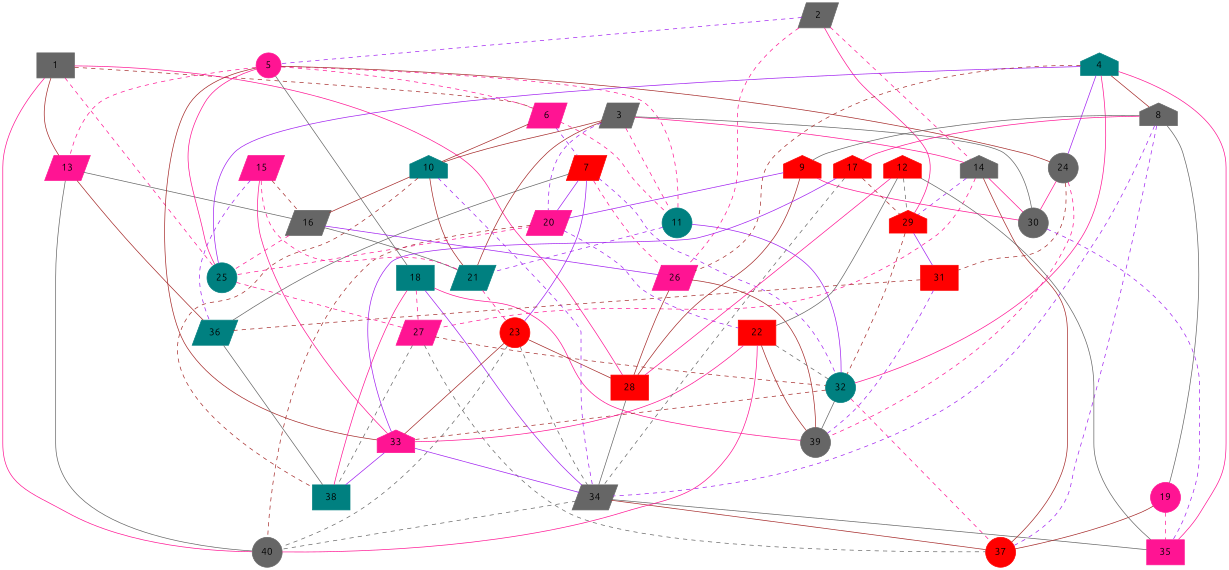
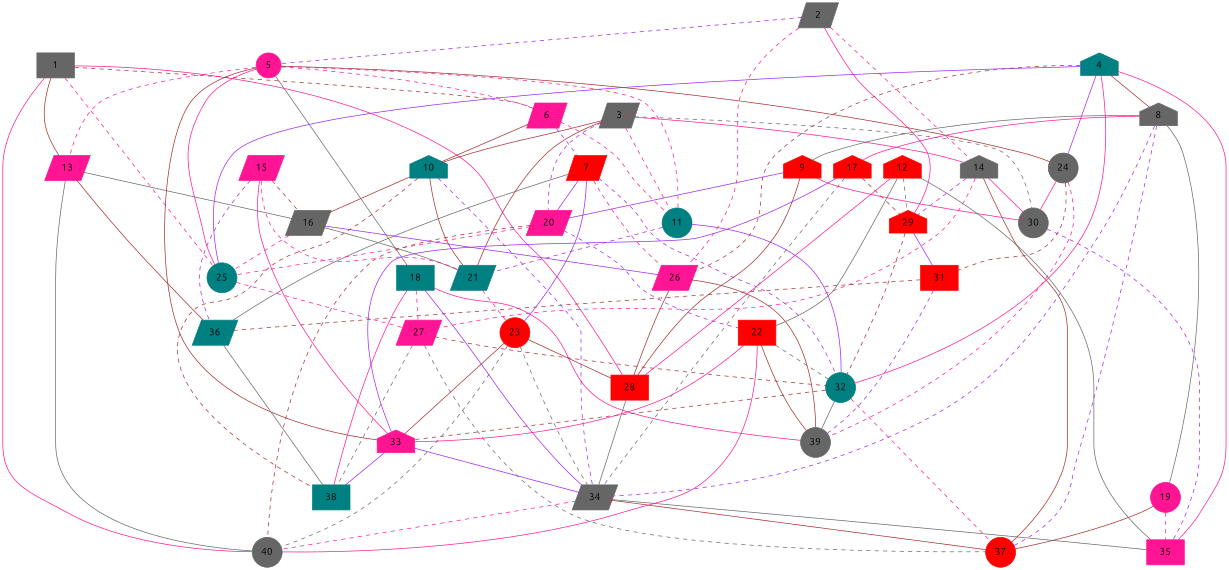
edge "3" -- "30": style solid -> dashed
edge "34" -- "40": color gray40 -> deeppink
